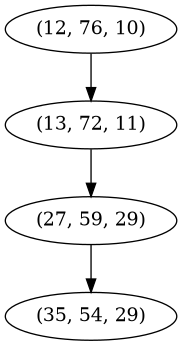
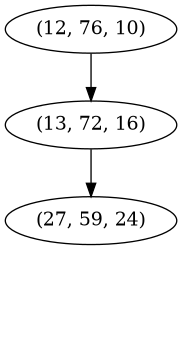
node "(13, 72, 11)": label "(13, 72, 11)" -> "(13, 72, 16)"
node "(27, 59, 29)": label "(27, 59, 29)" -> "(27, 59, 24)"
node "(35, 54, 29)": removed
